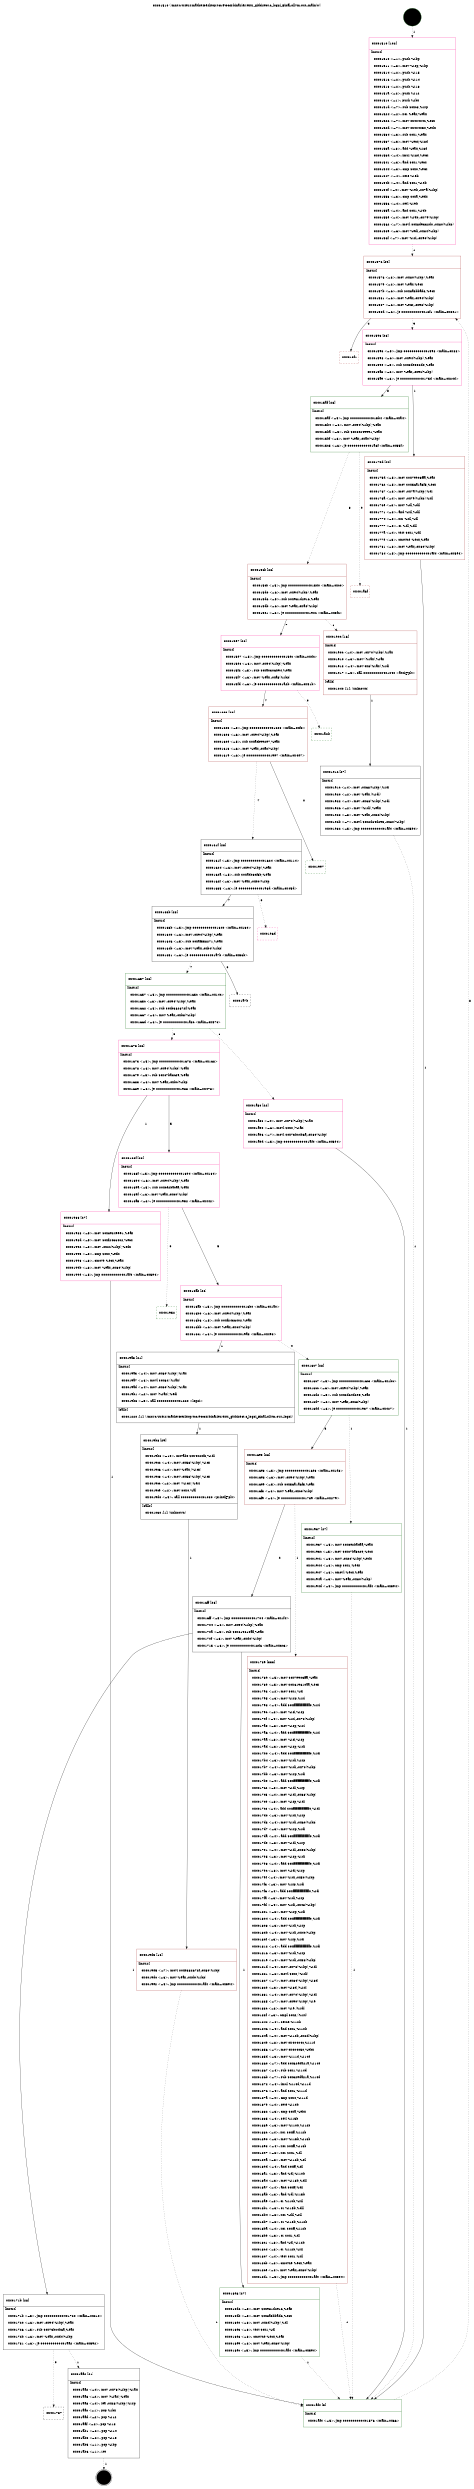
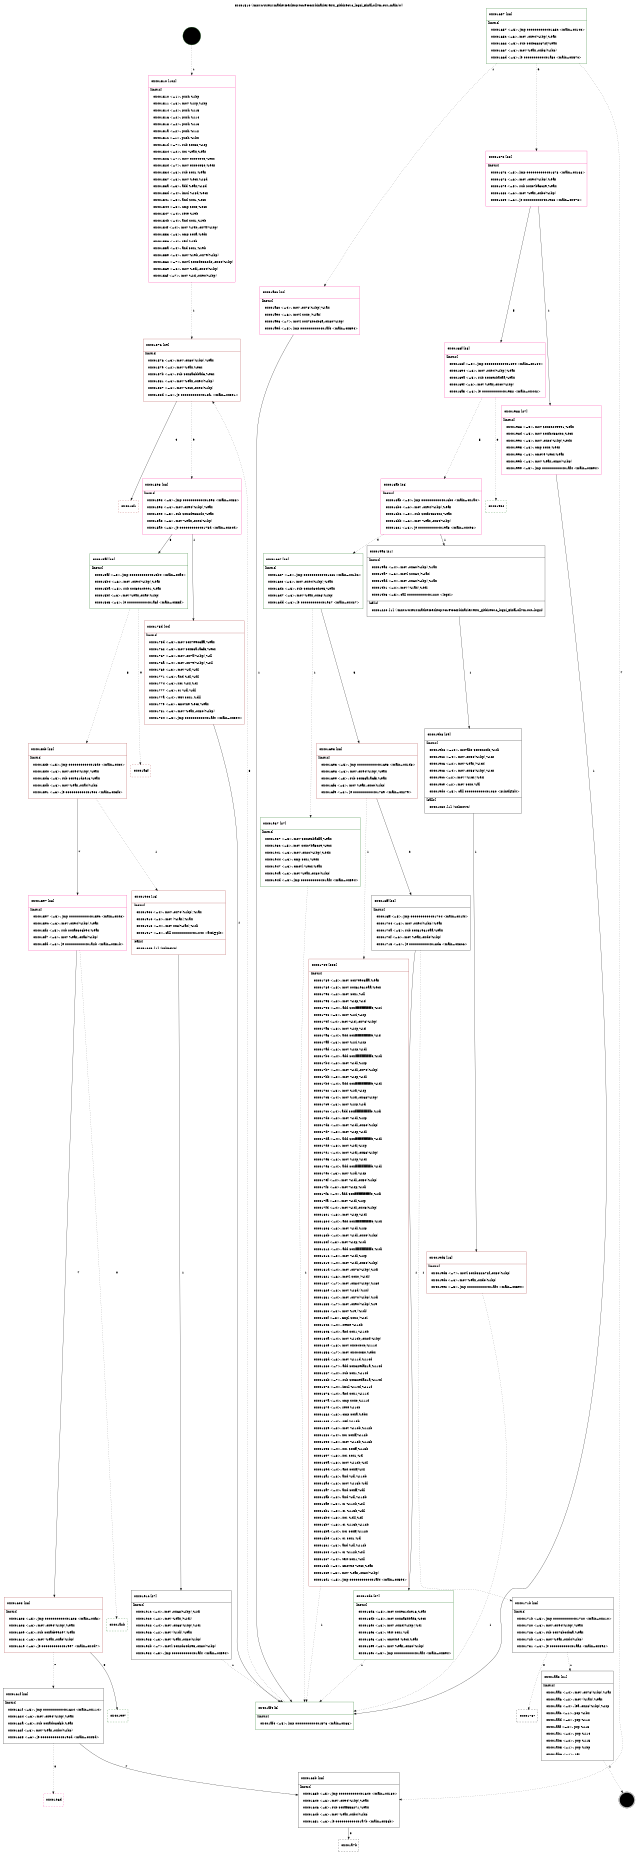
edge "0x40163b [28]" -> "0x401657 [28]": reversed
edge "0x40168f [28]" -> "0x4016ab [28]": style solid -> dotted
edge "0x4016ff [28]" -> "0x40171b [28]": style solid -> dotted
